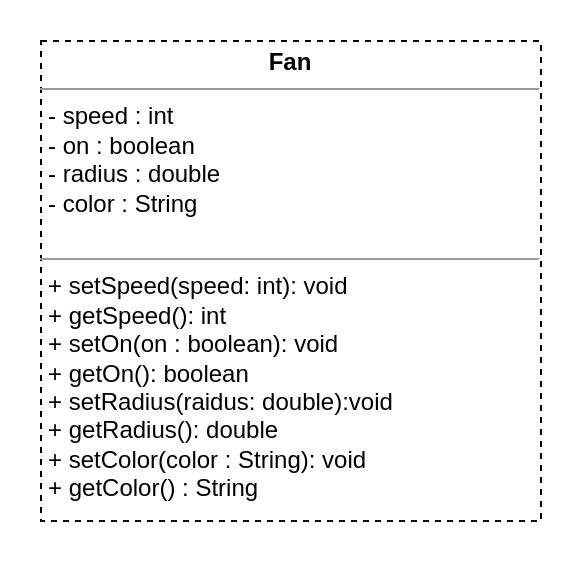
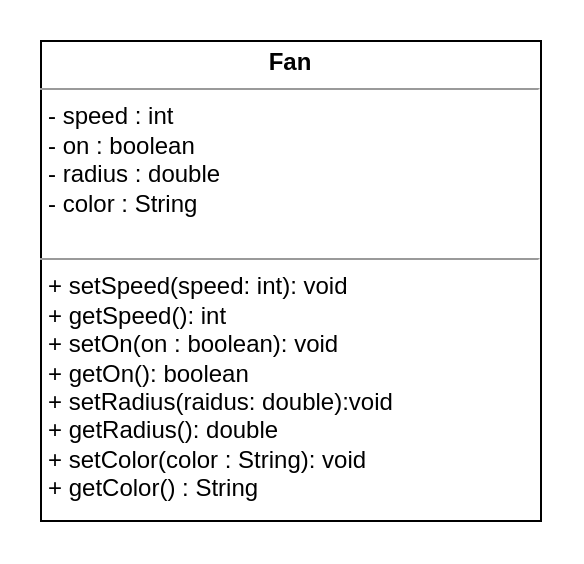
node "Fan - speed : int - on : boolean - radius : double - color : String + setSpeed(speed: int): void + getSpeed(): int + setOn(on : boolean): void + getOn(): boolean + setRadius(raidus: double):void + getRadius(): double + setColor(color : String): void + getColor() : String": style dashed -> solid
